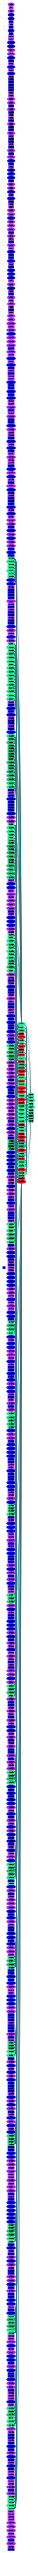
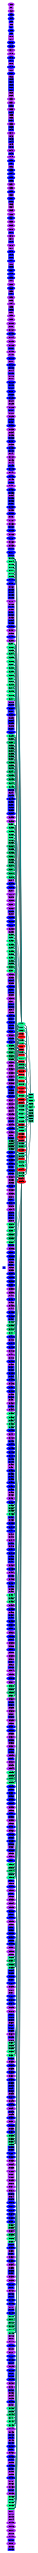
node "x_578": fillcolor springgreen2 -> purple
node "x_684": fillcolor springgreen3 -> purple
